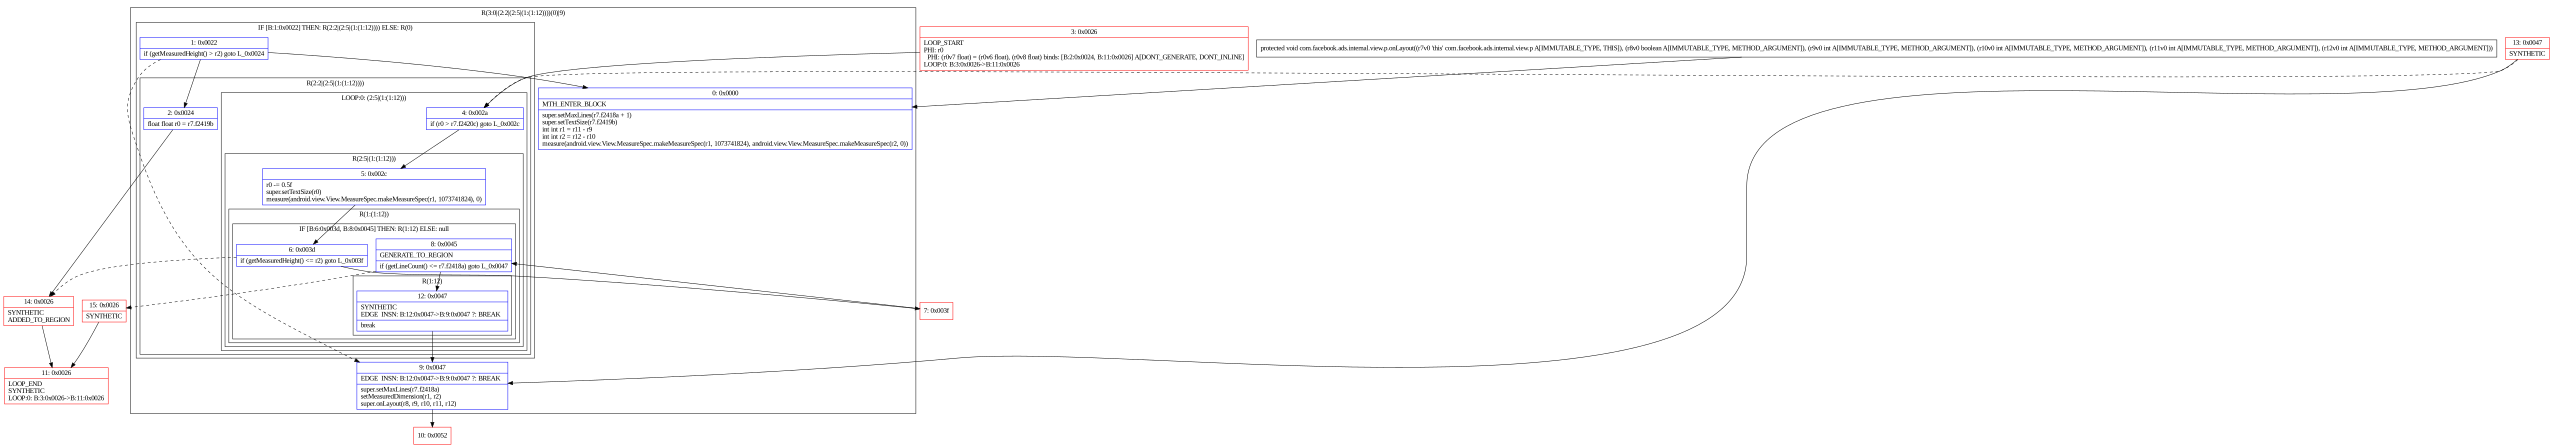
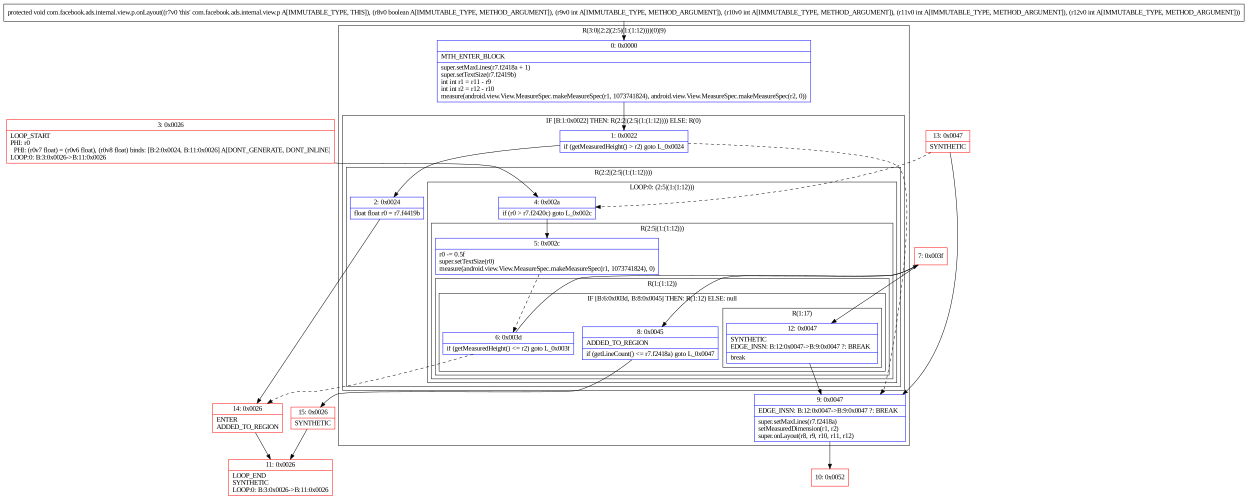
edge "1: 0x0022" -> "0: 0x0000": reversed
node "2: 0x0024": text "float float r0 = r7.f2419b" -> "float float r0 = r7.f4419b"
edge "5: 0x002c" -> "6: 0x003d": style solid -> dashed
node "8: 0x0045": text "GENERATE_TO_REGION" -> "ADDED_TO_REGION"
edge "8: 0x0045" -> "12: 0x0047": now "7: 0x003f" -> "12: 0x0047"
cluster "R(1:12)": label "R(1:12)" -> "R(1:17)"
edge "8: 0x0045" -> "15: 0x0026": style dashed -> solid
node "14: 0x0026": text "SYNTHETIC" -> "ENTER"
